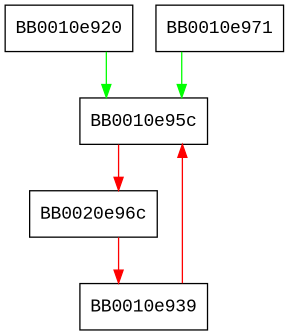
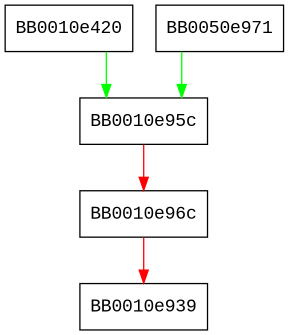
node "BB0010e920": label "BB0010e920" -> "BB0010e420"
node "BB0010e971": label "BB0010e971" -> "BB0050e971"
node "BB0020e96c": label "BB0020e96c" -> "BB0010e96c"
edge "BB0010e939" -> "BB0010e95c": removed
